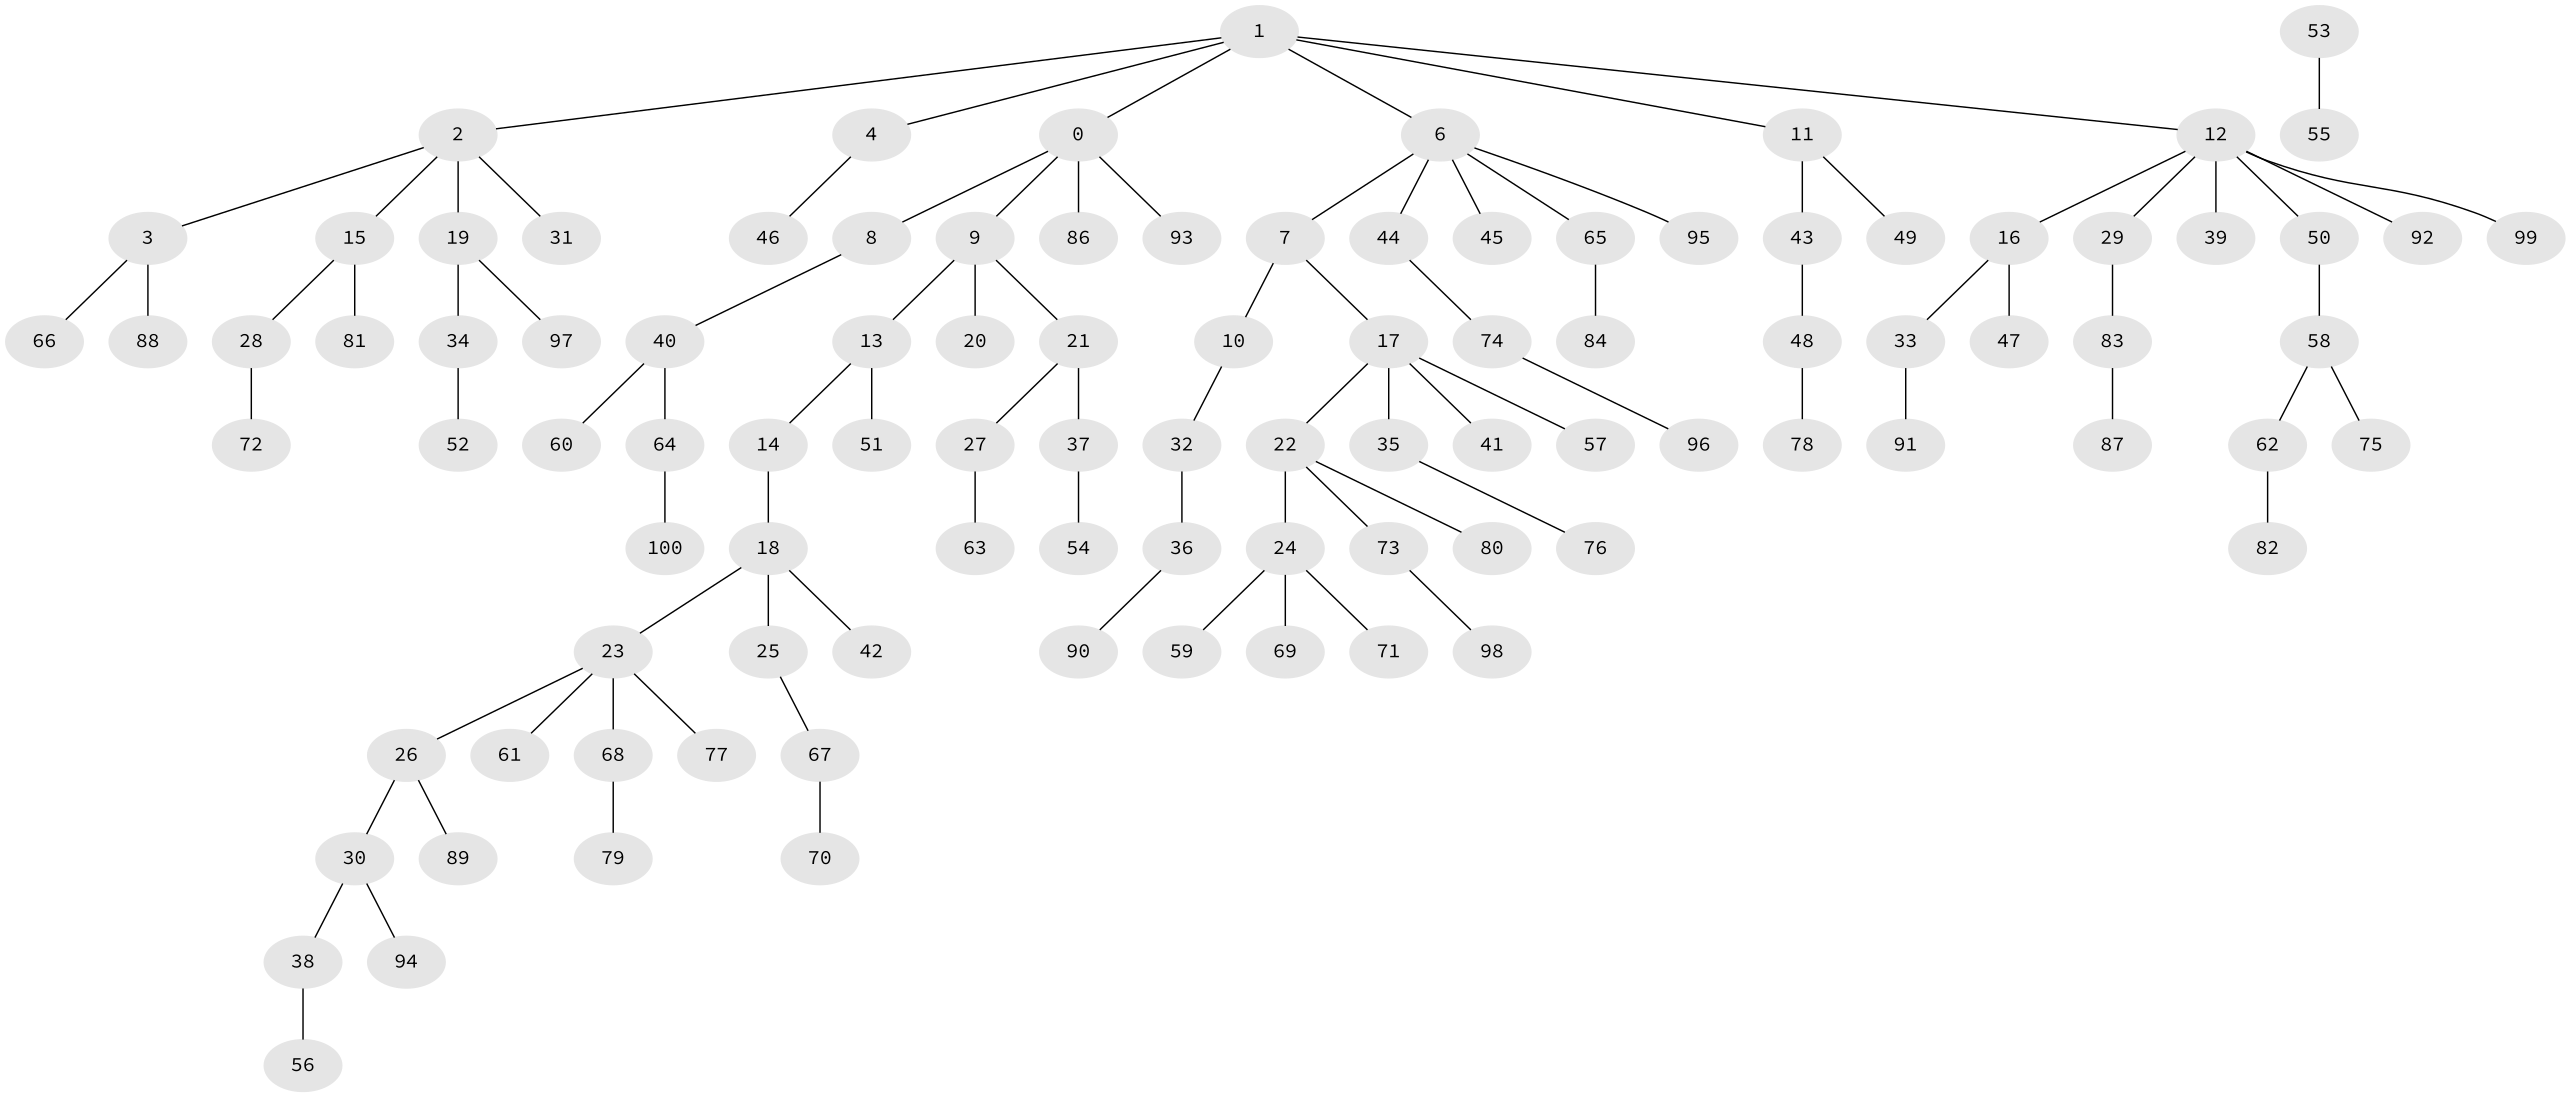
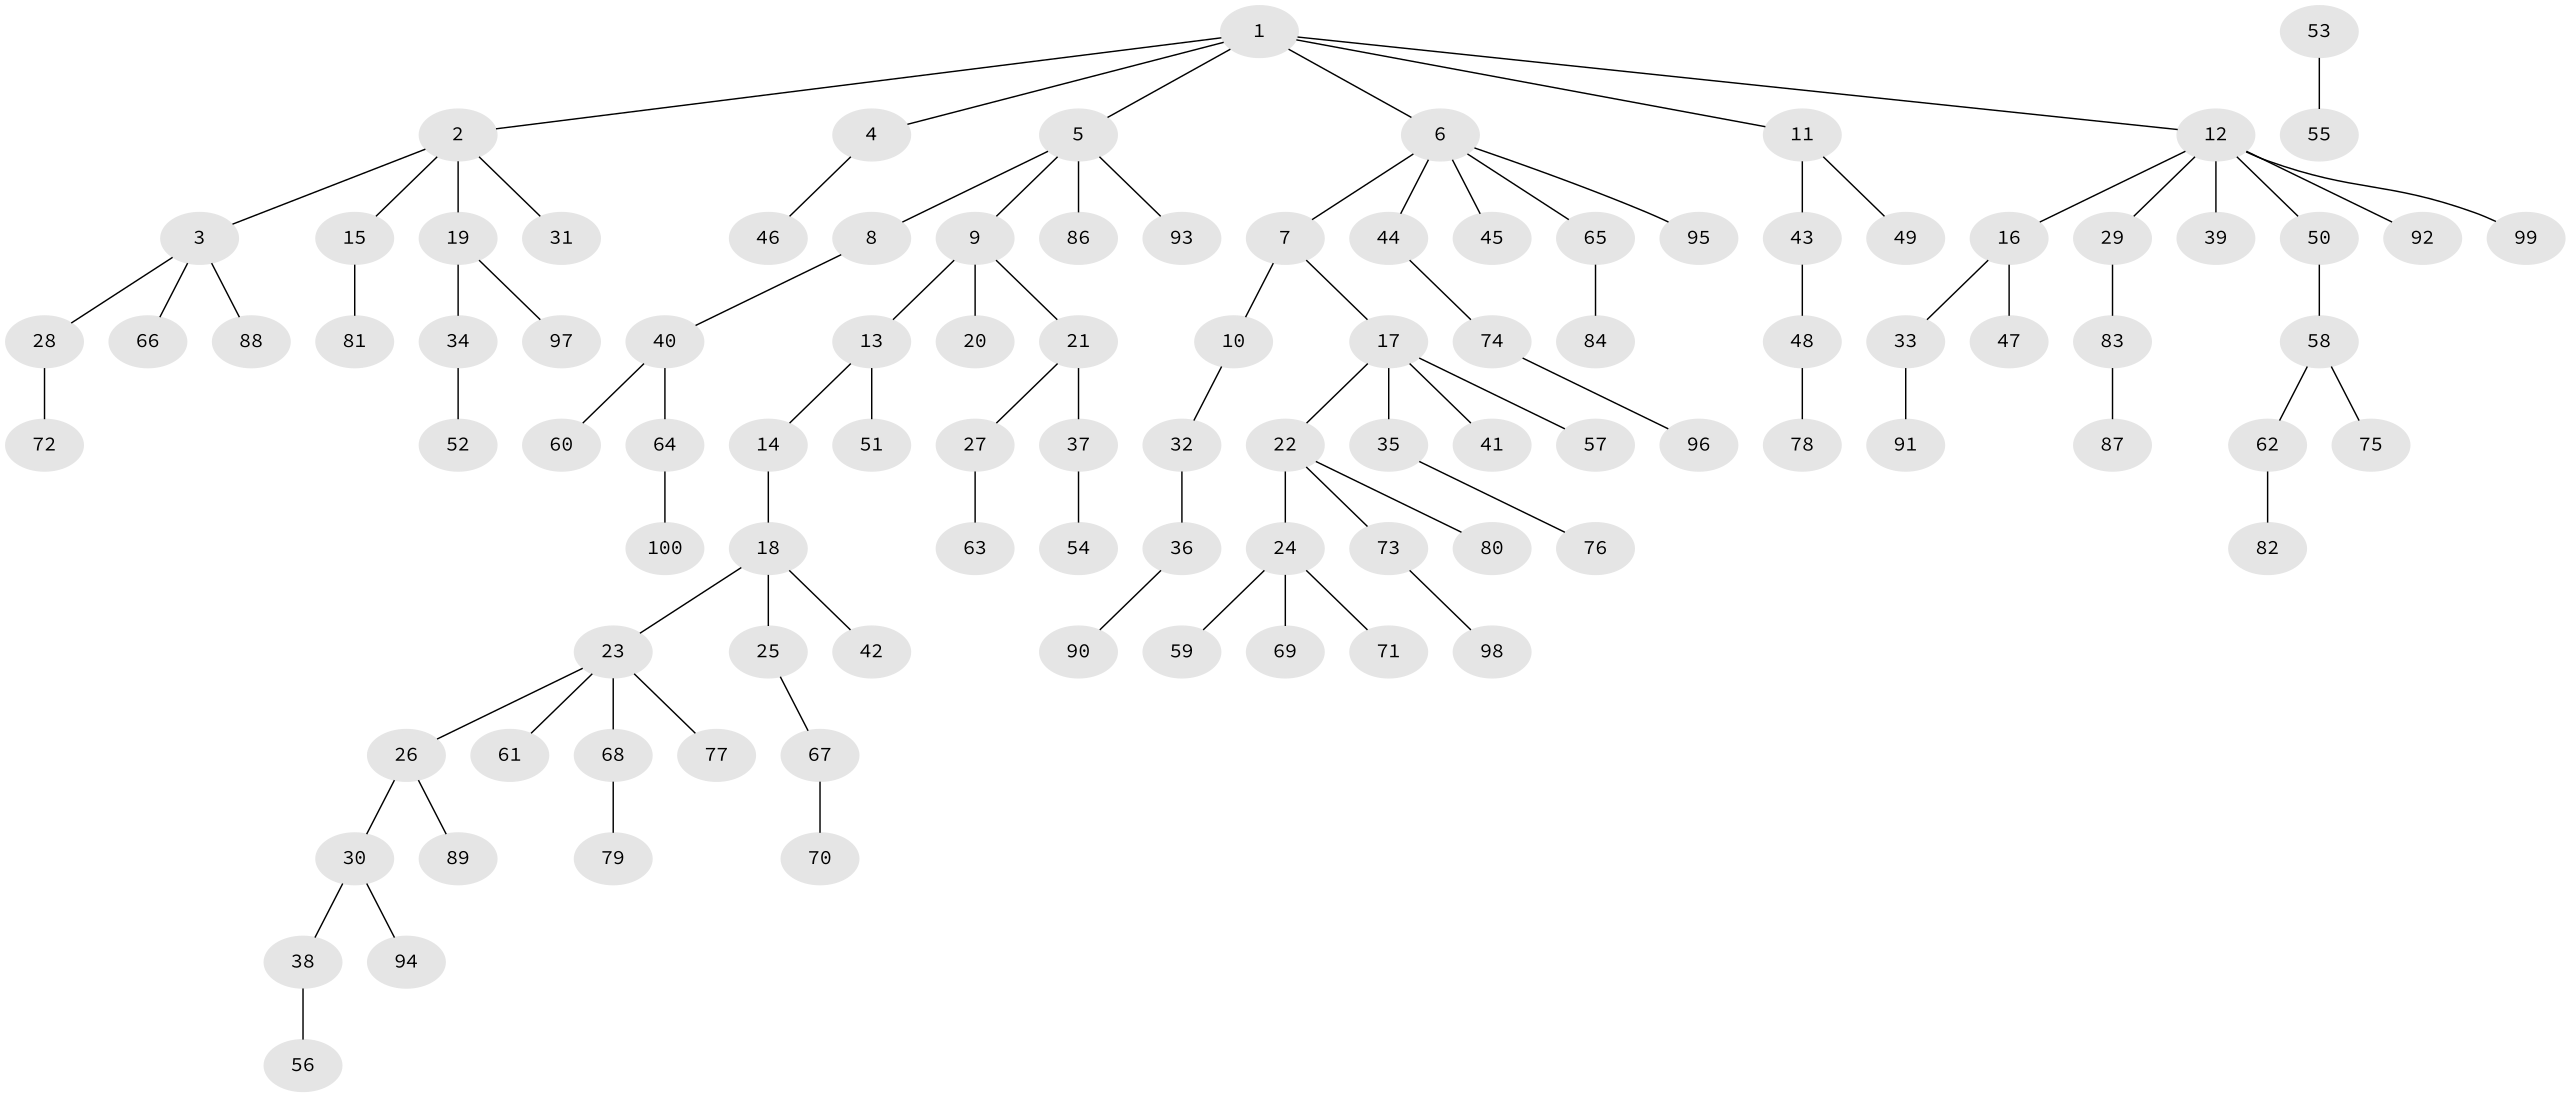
node "0": label "0" -> "5"
edge "15" -- "28": now "3" -- "28"
